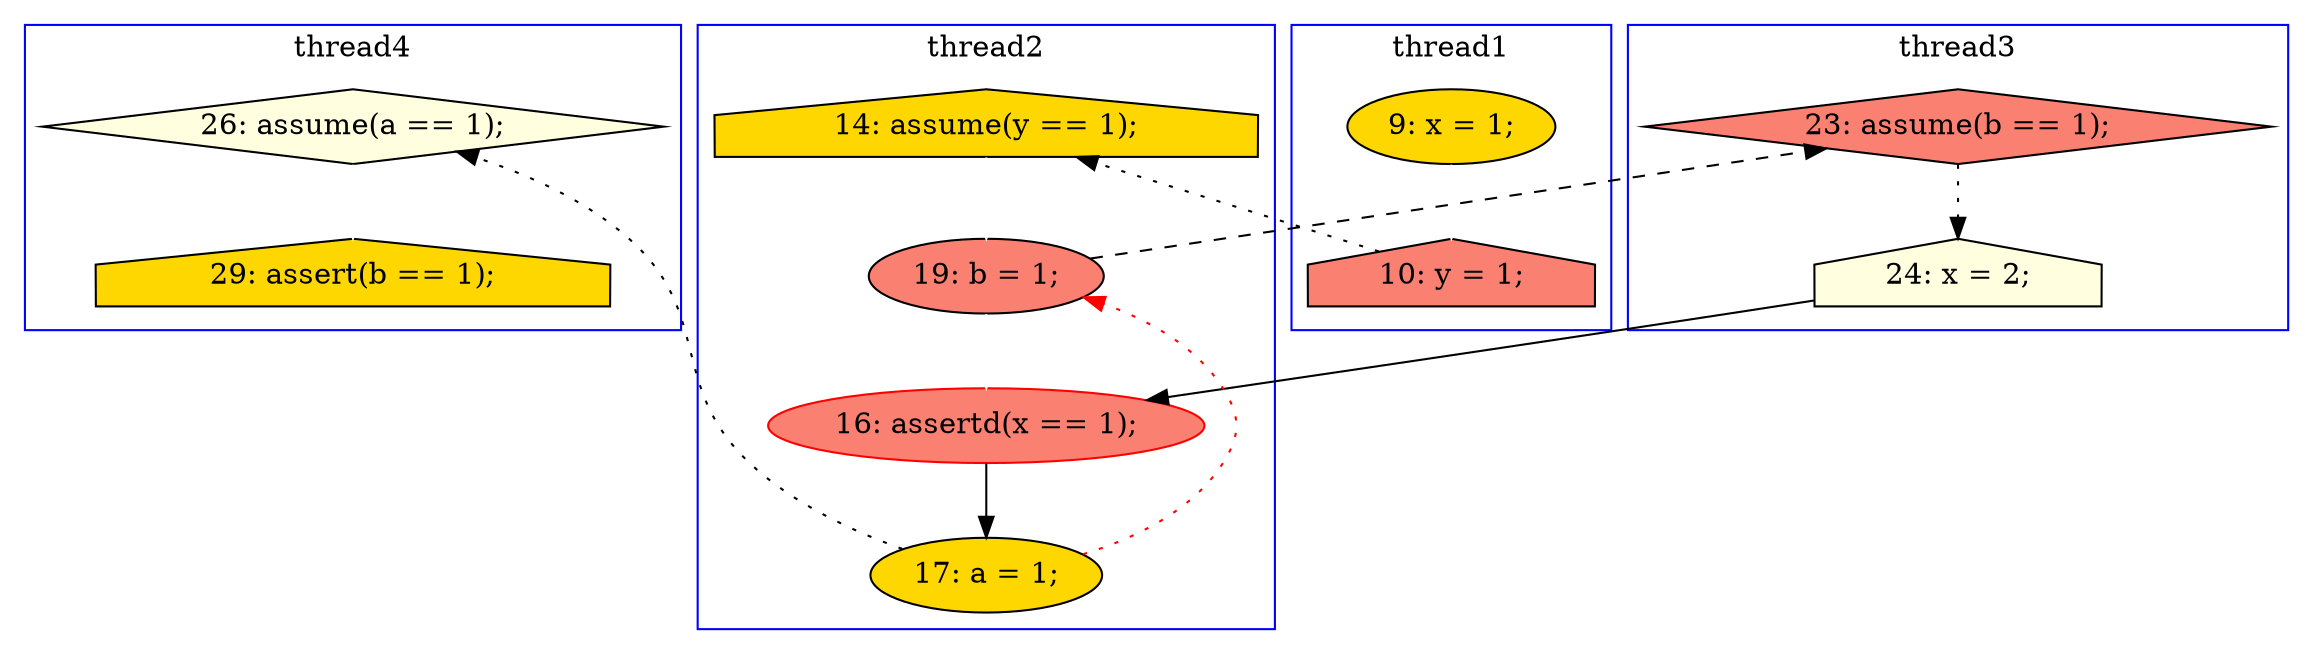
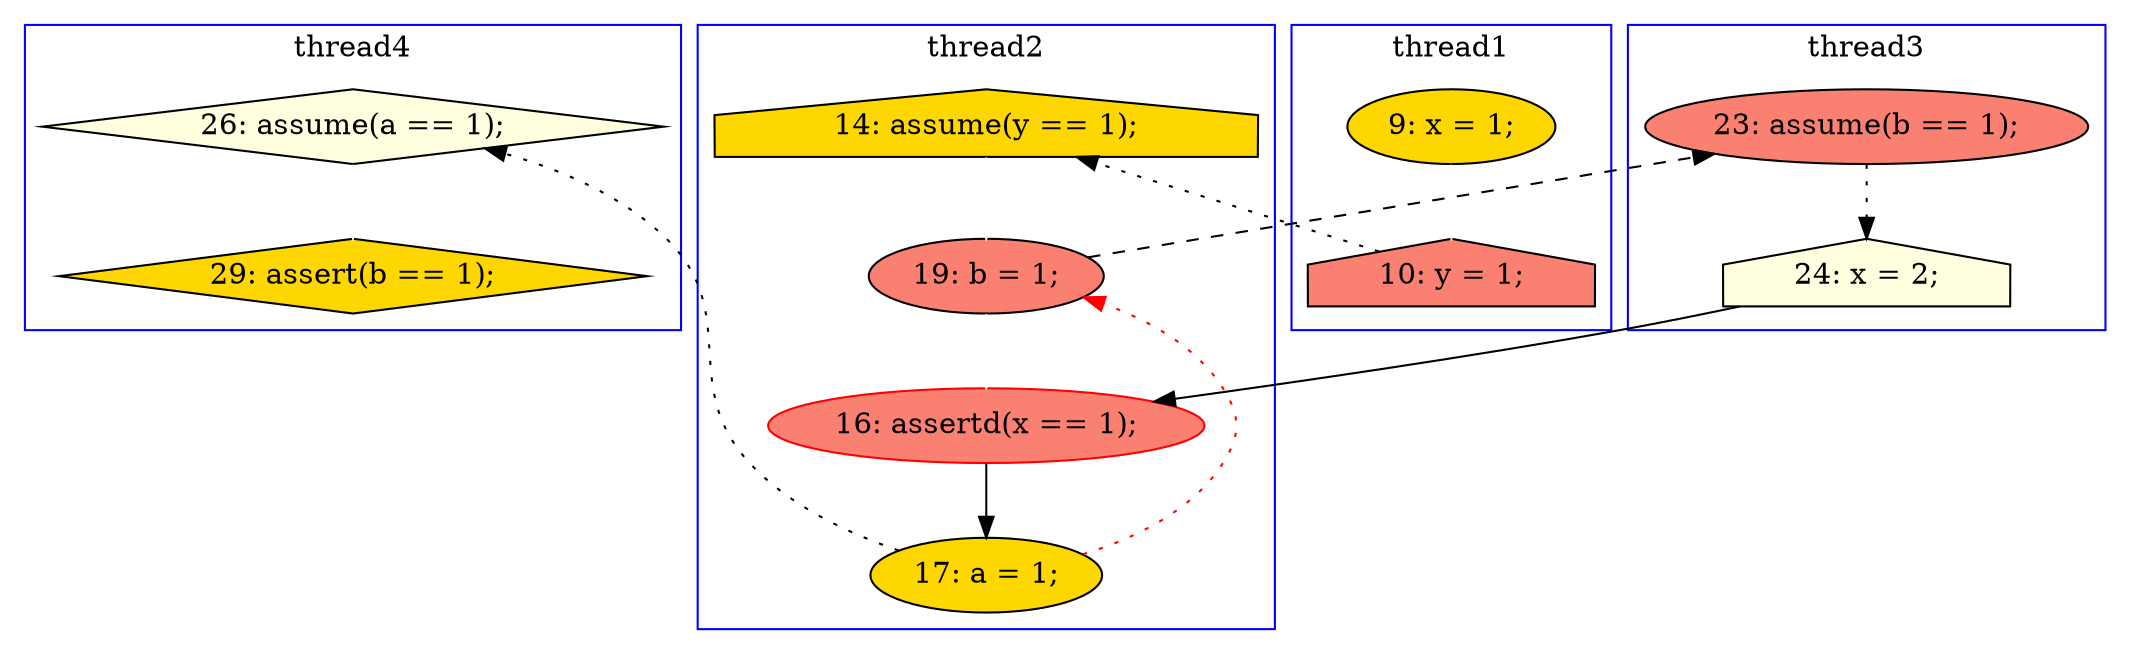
node "23: assume(b == 1);": shape diamond -> ellipse
node "29: assert(b == 1);": shape house -> diamond
